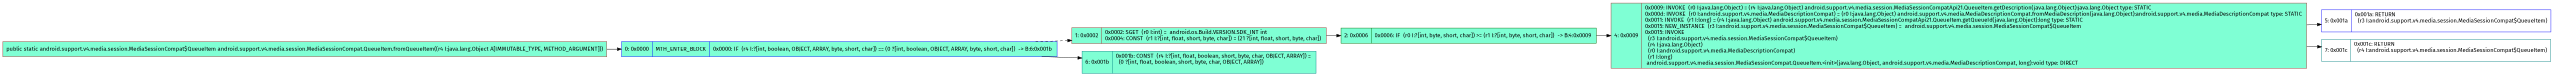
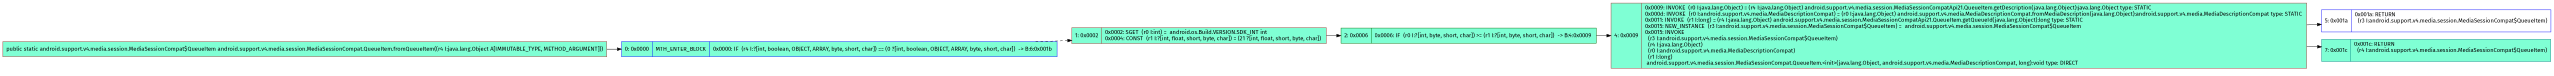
node "7: 0x001c": fillcolor white -> aquamarine
node "6: 0x001b": removed
